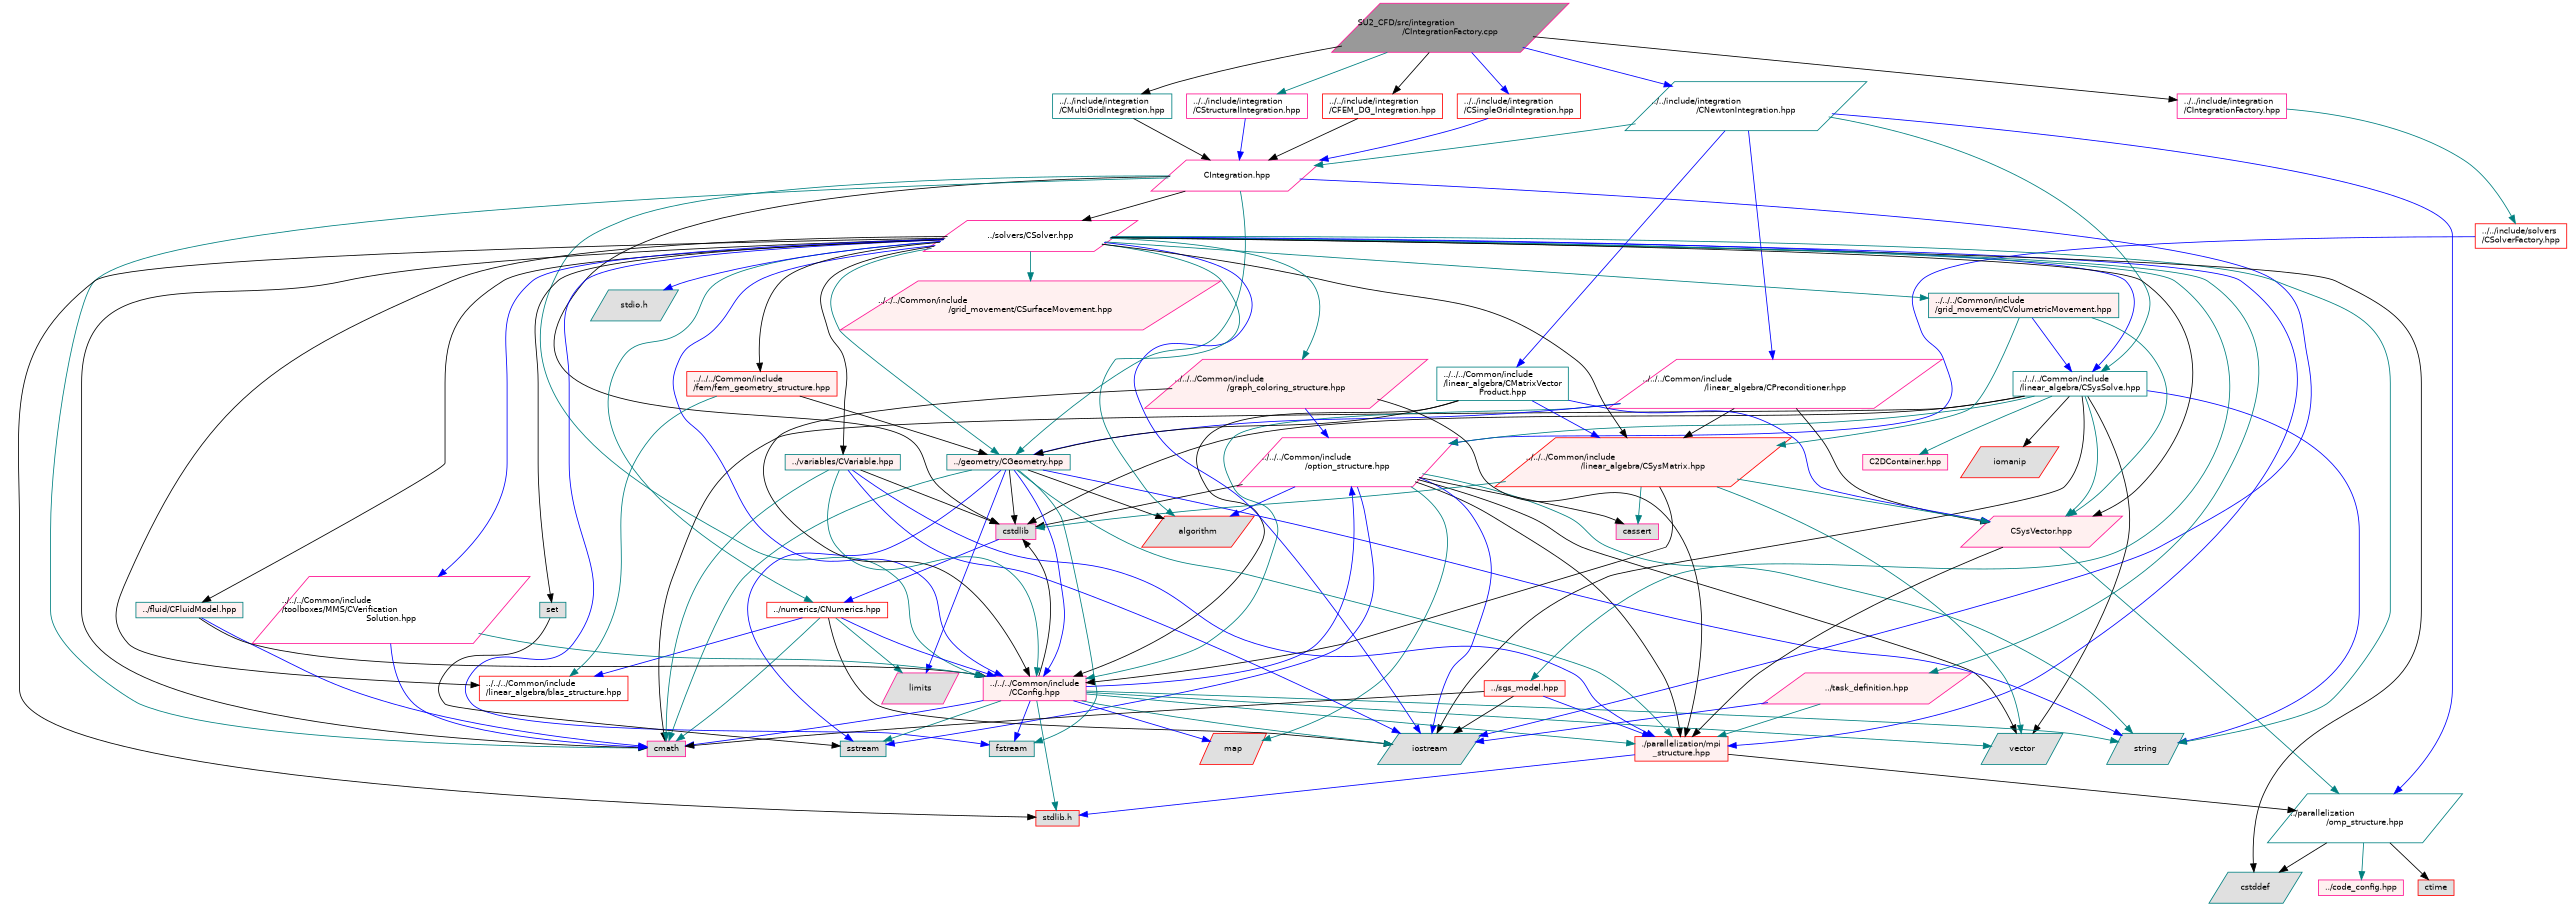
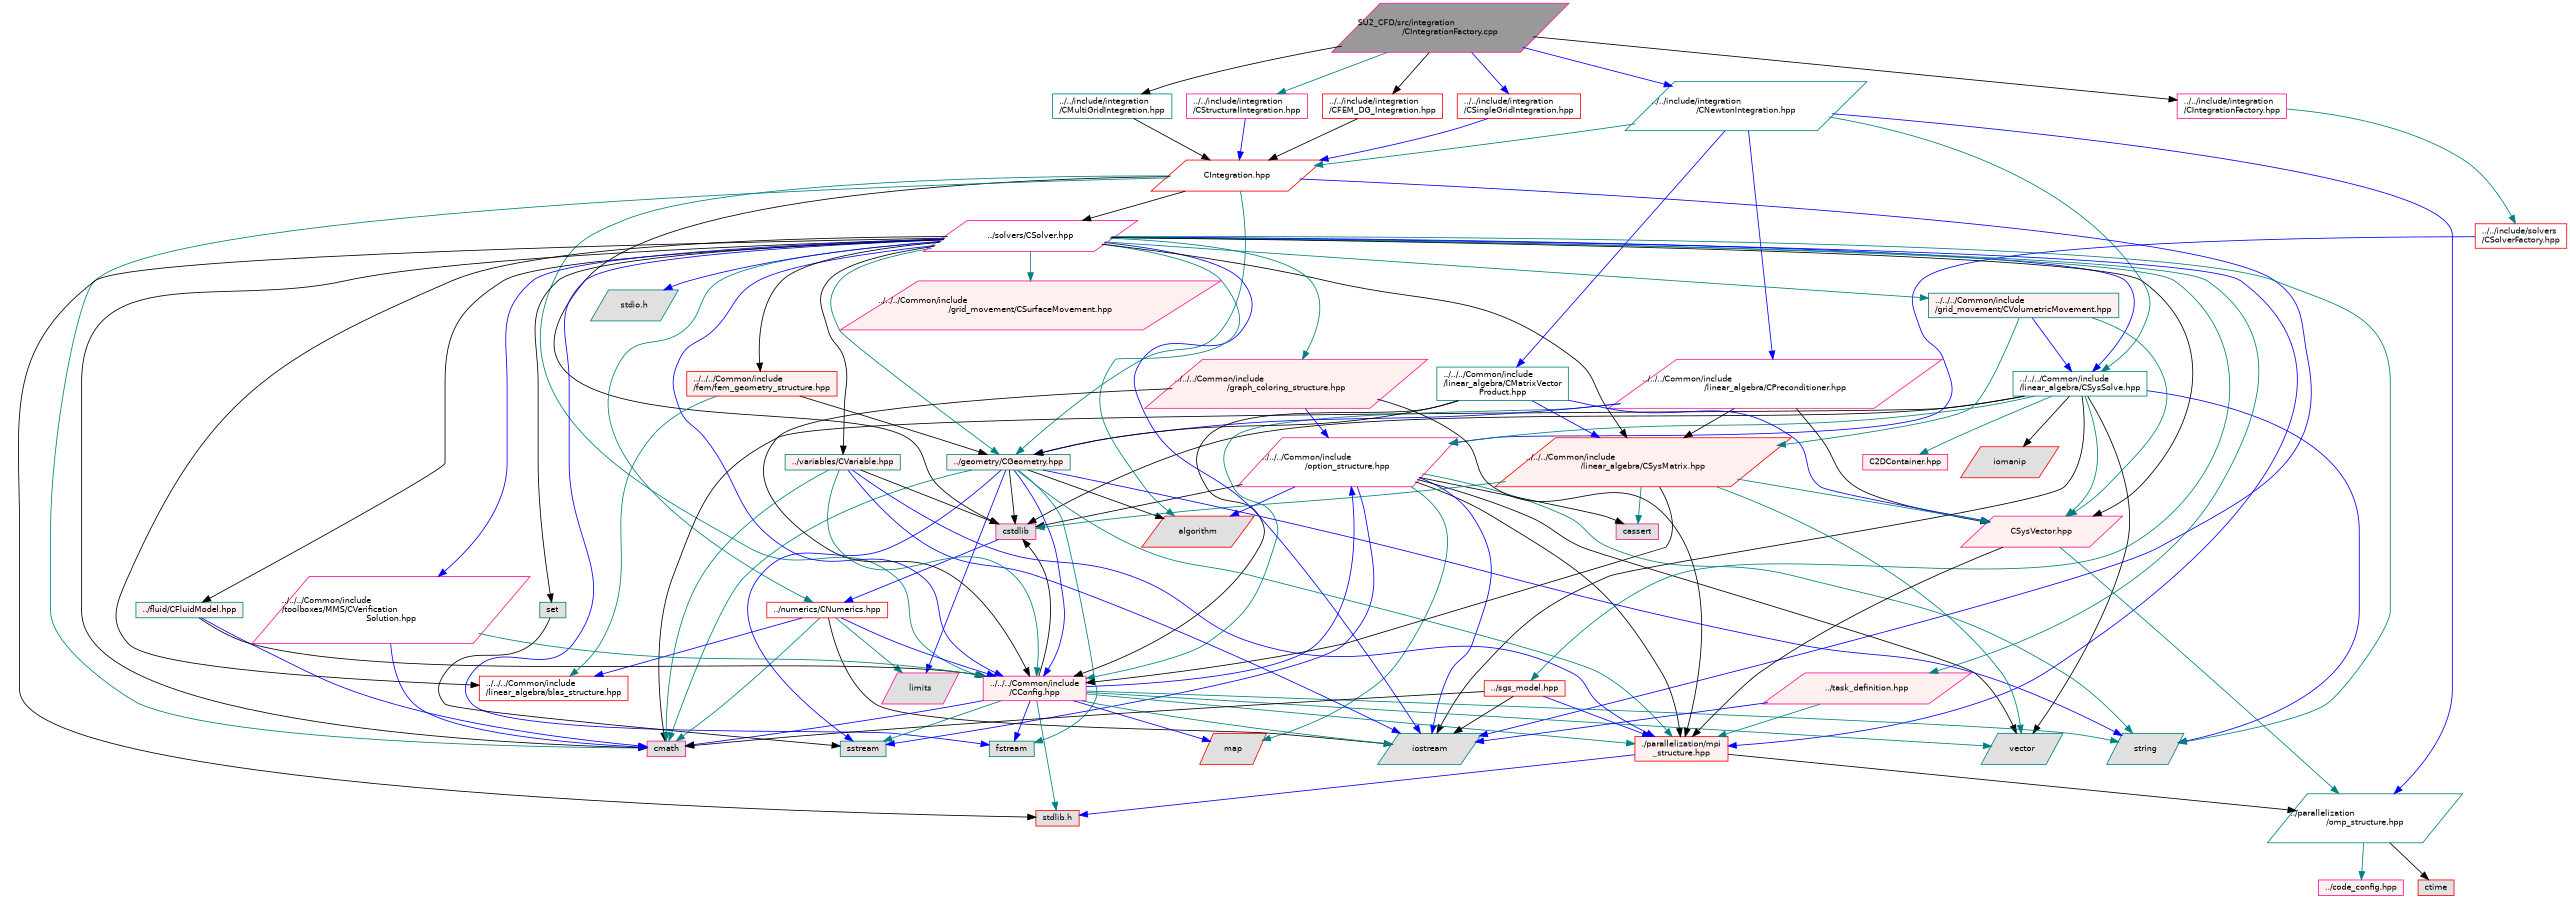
node "CIntegration.hpp": color deeppink -> red
node "cstddef": removed
